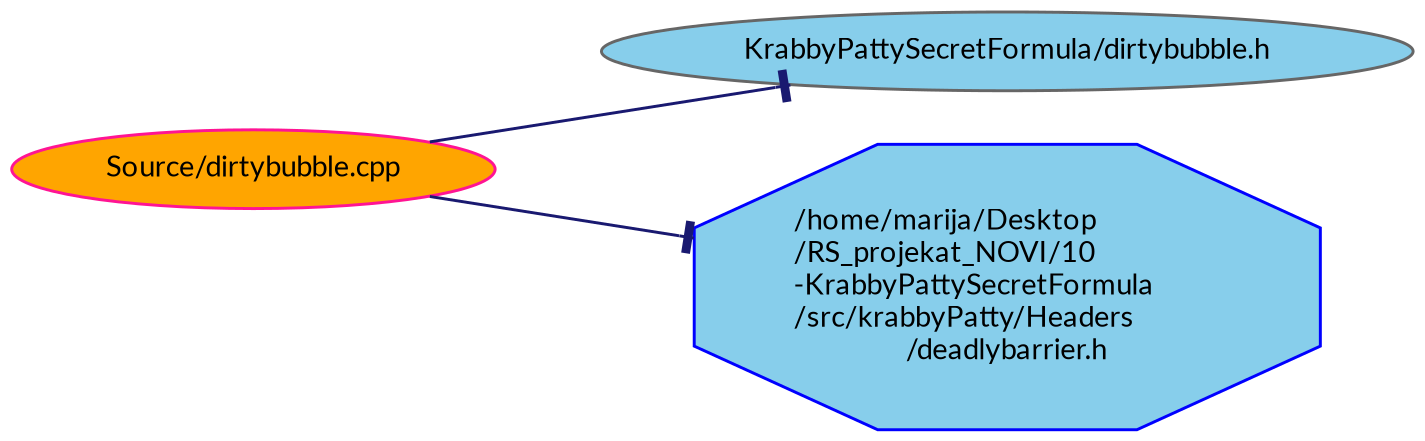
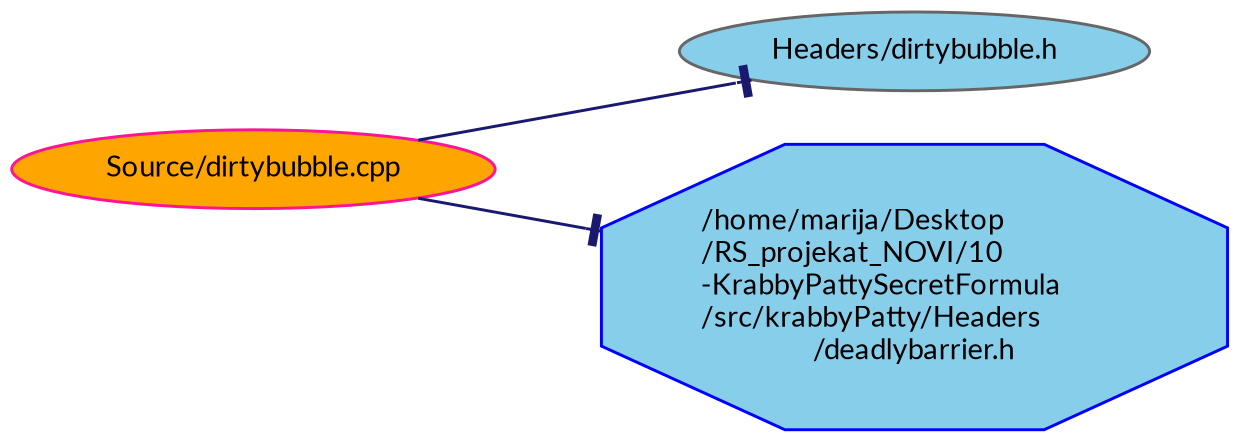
node "KrabbyPattySecretFormula/dirtybubble.h": label "KrabbyPattySecretFormula/dirtybubble.h" -> "Headers/dirtybubble.h"
